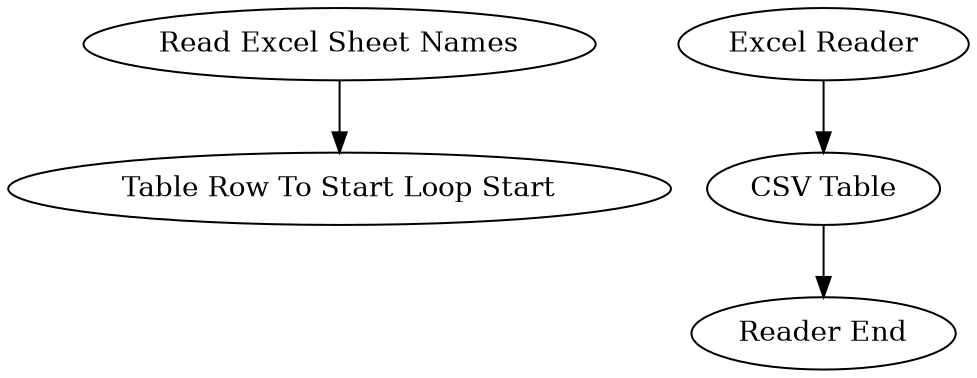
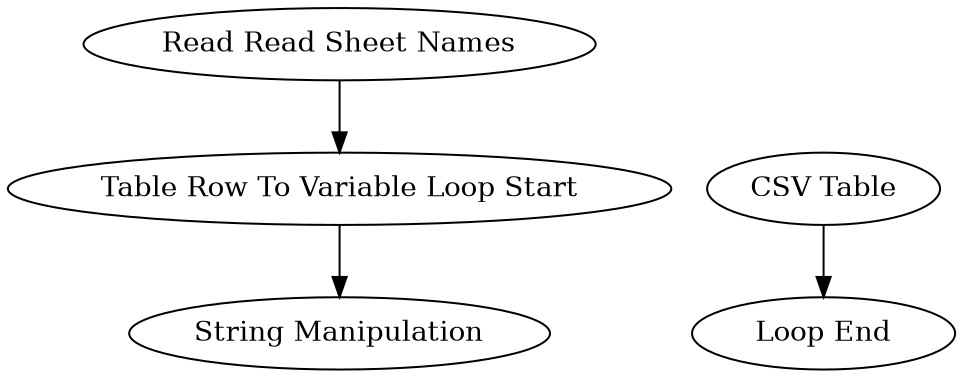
node "Read Excel Sheet Names": label "Read Excel Sheet Names" -> "Read Read Sheet Names"
node "Excel Reader": removed
node "Table Row To Start Loop Start": label "Table Row To Start Loop Start" -> "Table Row To Variable Loop Start"
node "String Manipulation": added
node "Reader End": label "Reader End" -> "Loop End"
